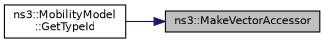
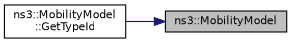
node "ns3::MakeVectorAccessor": label "ns3::MakeVectorAccessor" -> "ns3::MobilityModel"
